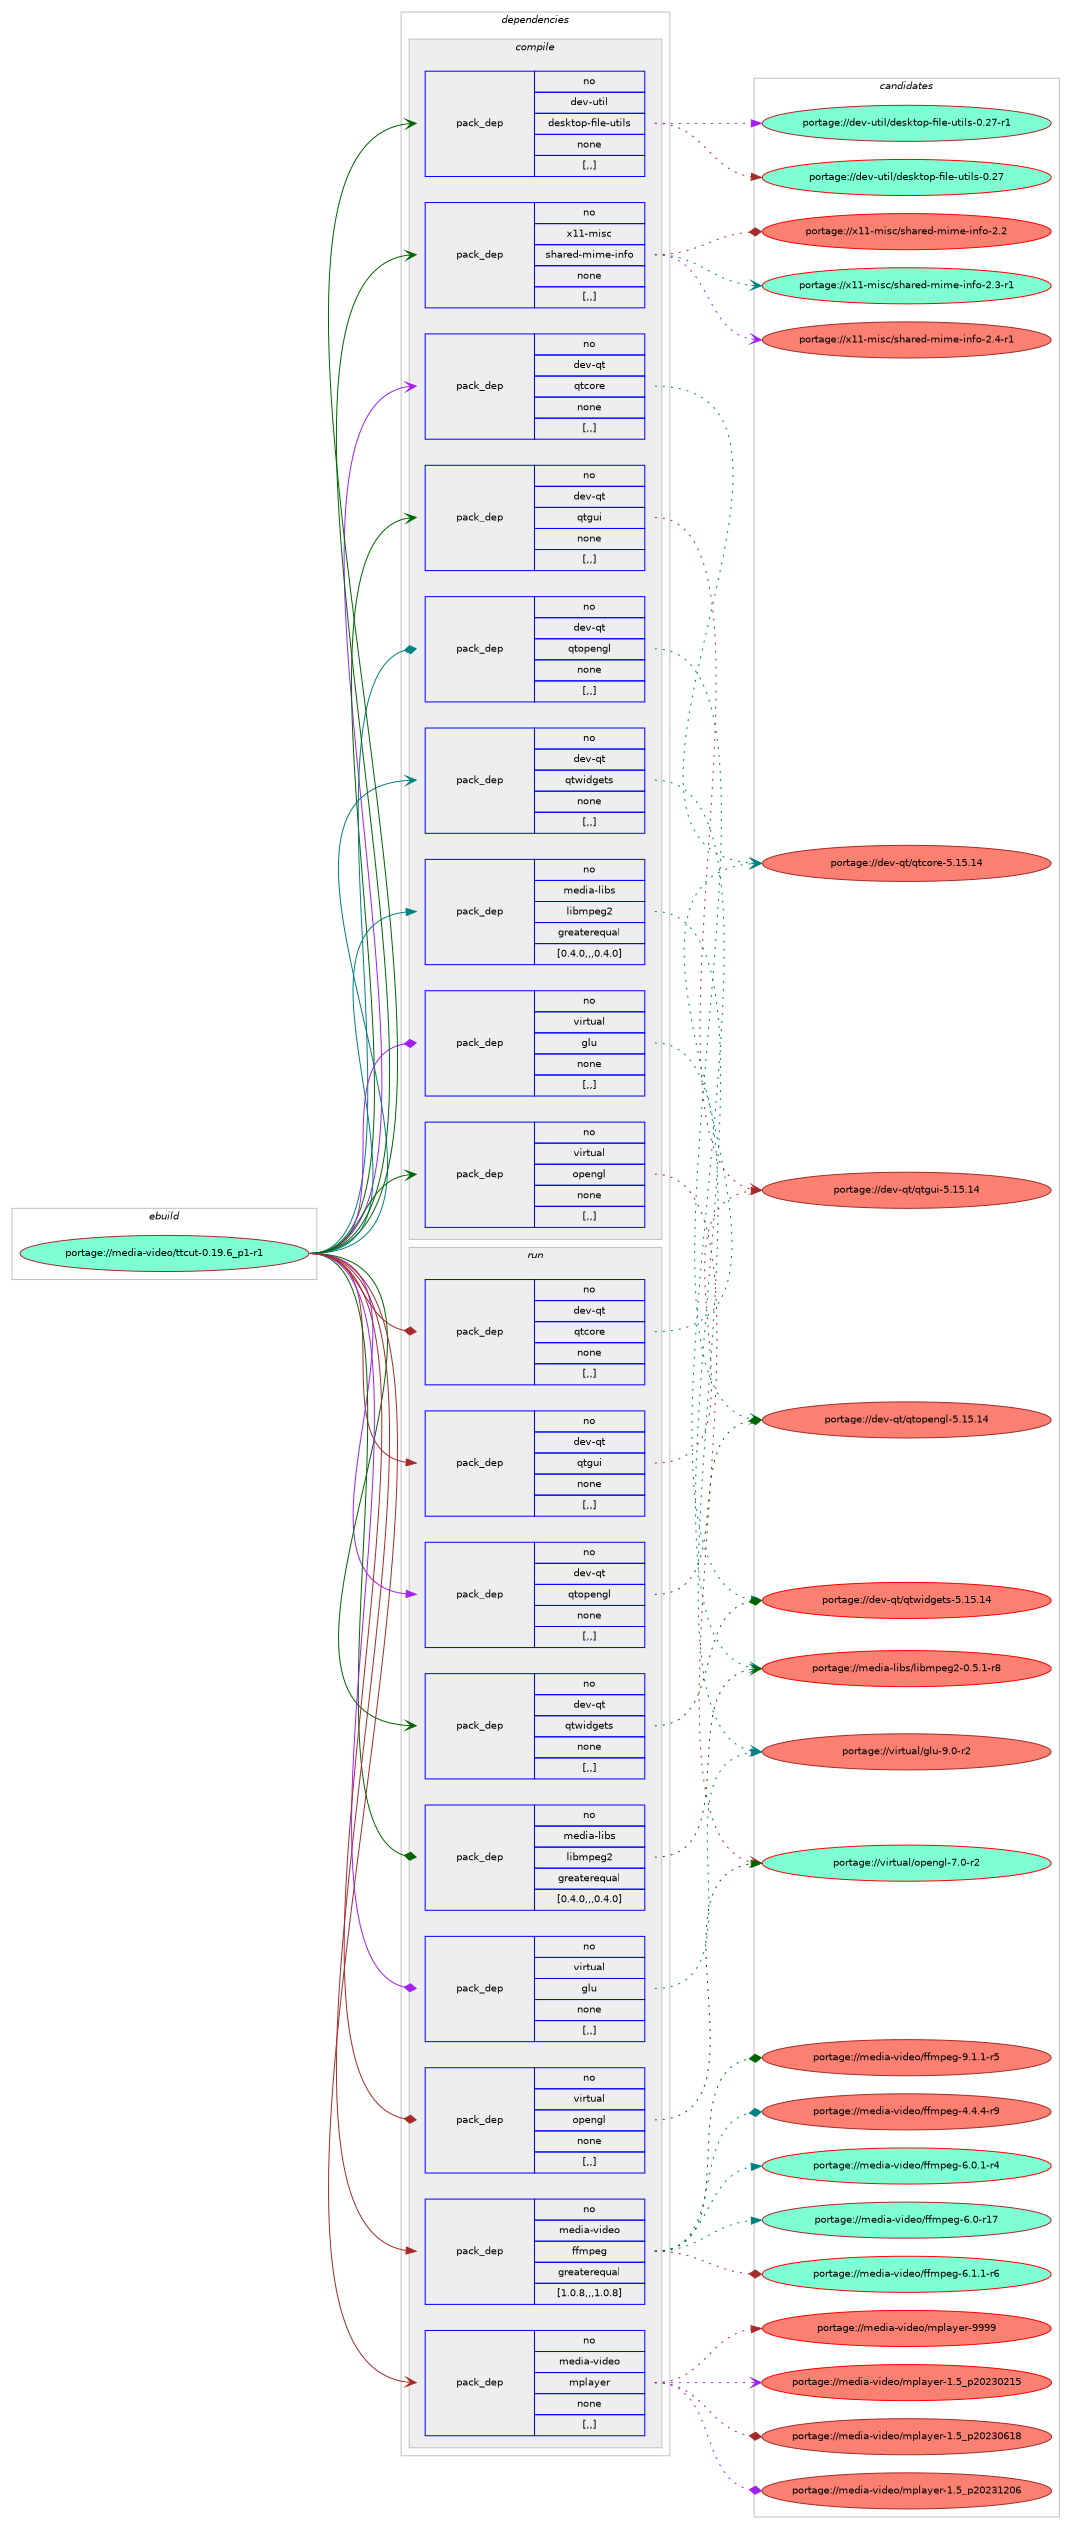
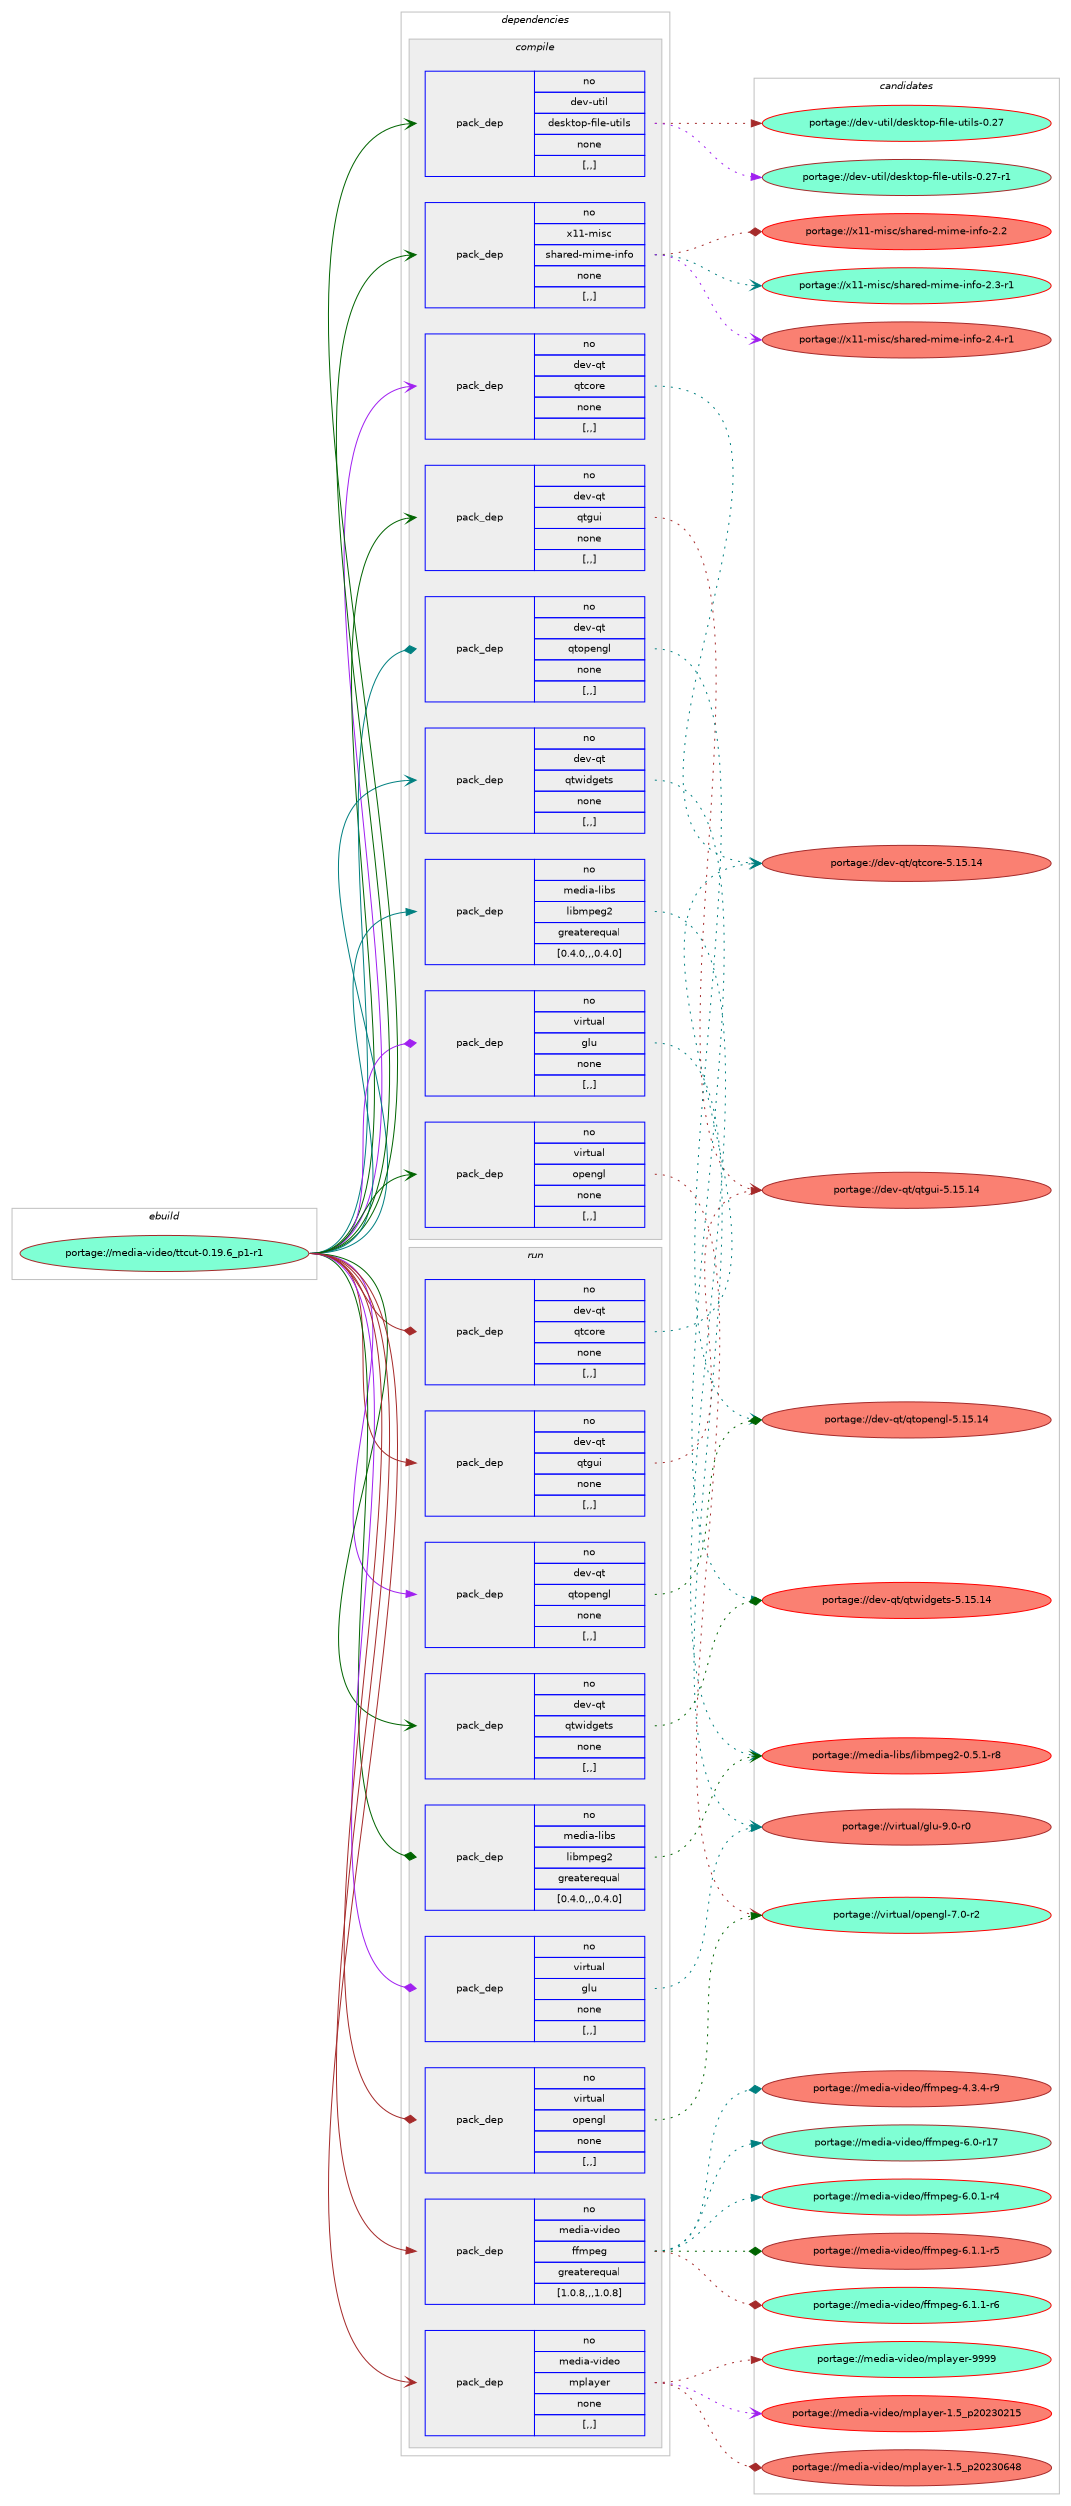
node "portage://virtual/glu-9.0-r2": label "portage://virtual/glu-9.0-r2" -> "portage://virtual/glu-9.0-r0"
node "portage://media-video/ffmpeg-9.1.1-r5": label "portage://media-video/ffmpeg-9.1.1-r5" -> "portage://media-video/ffmpeg-6.1.1-r5"
node "portage://media-video/ffmpeg-4.4.4-r9": label "portage://media-video/ffmpeg-4.4.4-r9" -> "portage://media-video/ffmpeg-4.3.4-r9"
node "portage://media-video/mplayer-9999": fillcolor salmon -> aquamarine
node "portage://media-video/mplayer-1.5_p20230618": label "portage://media-video/mplayer-1.5_p20230618" -> "portage://media-video/mplayer-1.5_p20230648"
node "portage://media-video/mplayer-1.5_p20231206": removed
